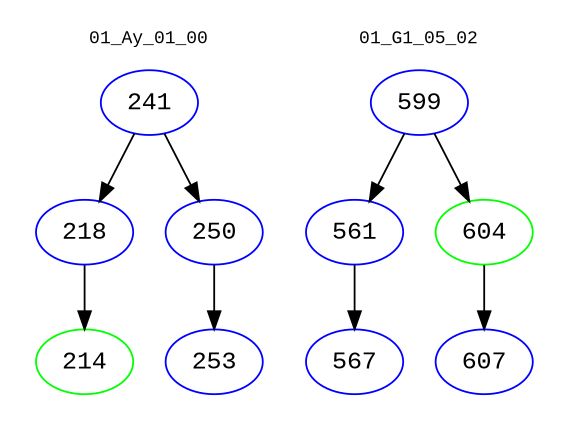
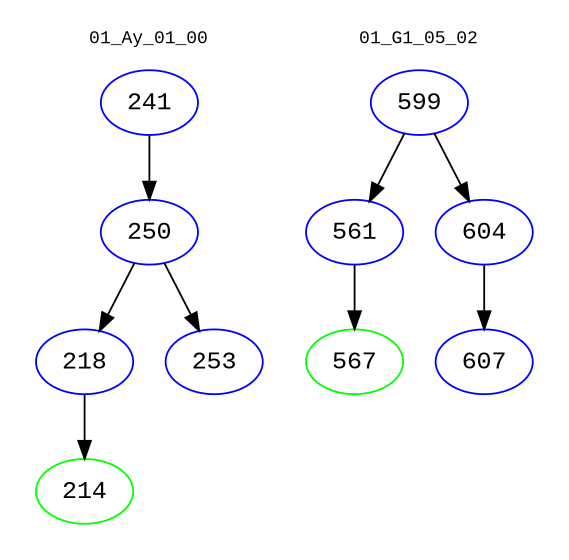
edge "241" -> "218": now "250" -> "218"
node "604": color green -> blue
node "567": color blue -> green
